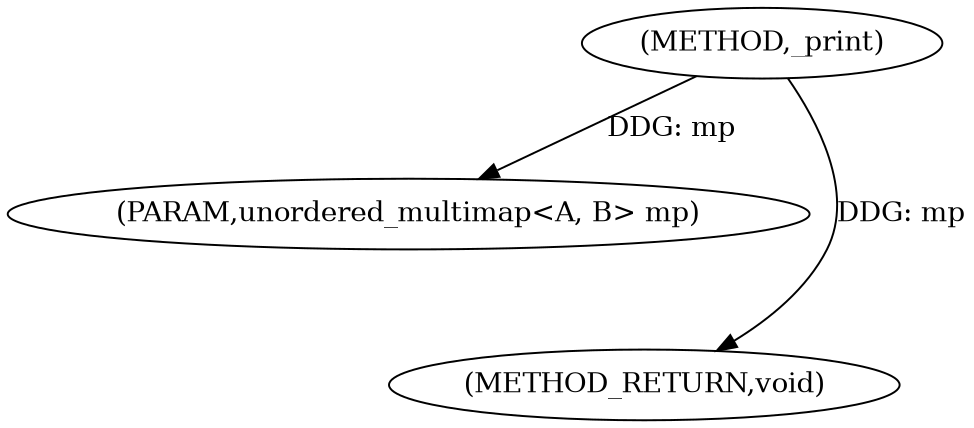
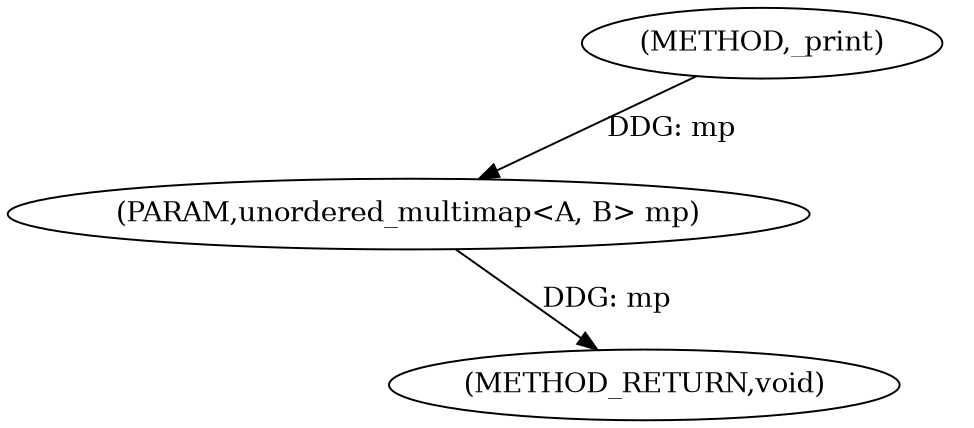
edge "(METHOD,_print)" -> "(METHOD_RETURN,void)": now "(PARAM,unordered_multimap<A, B> mp)" -> "(METHOD_RETURN,void)"
